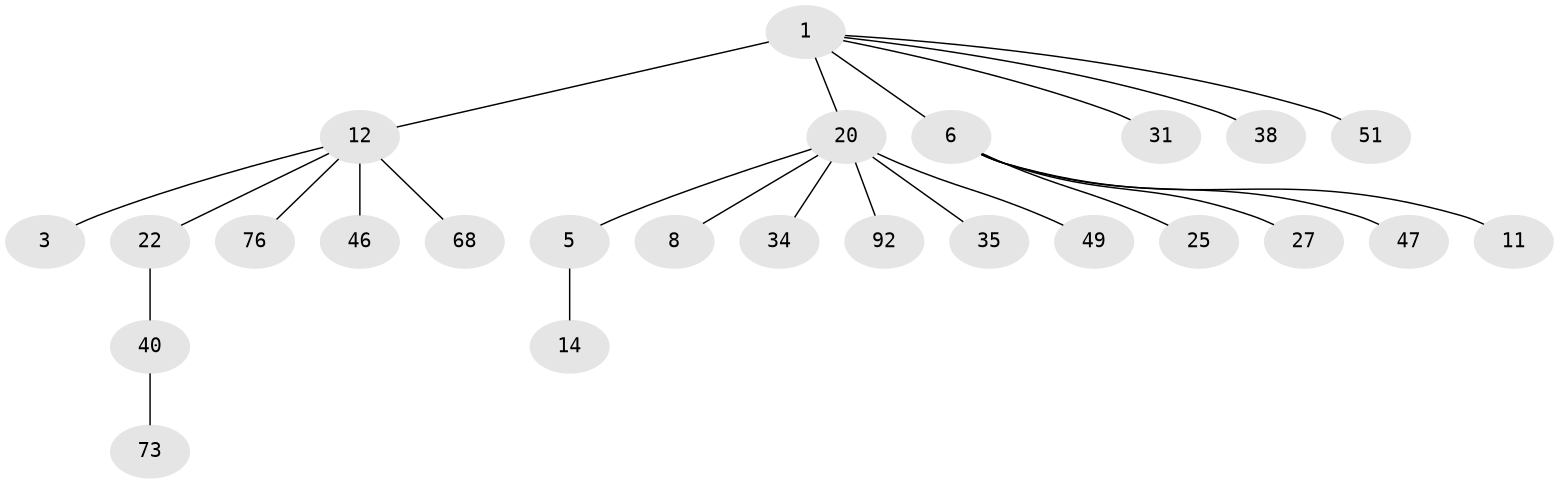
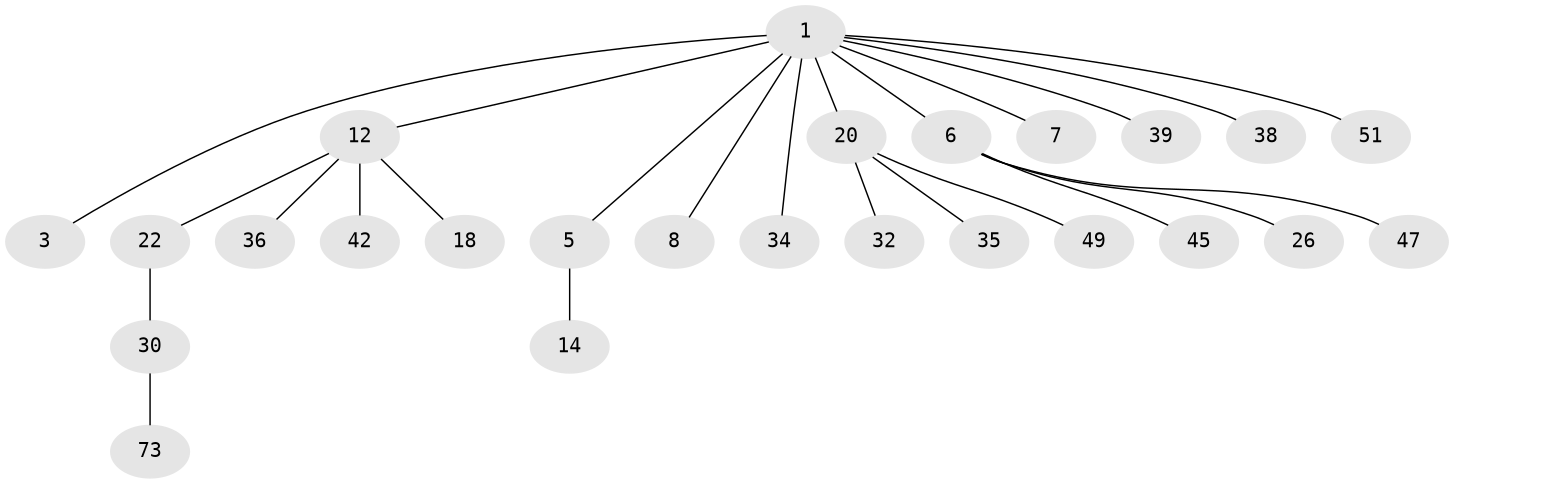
node "7": added
node "31": label "31" -> "39"
edge "12" -- "3": now "1" -- "3"
edge "20" -- "5": now "1" -- "5"
edge "20" -- "8": now "1" -- "8"
edge "20" -- "34": now "1" -- "34"
node "76": label "76" -> "36"
node "46": label "46" -> "42"
node "68": label "68" -> "18"
node "92": label "92" -> "32"
node "25": label "25" -> "45"
node "27": label "27" -> "26"
node "11": removed
node "40": label "40" -> "30"
